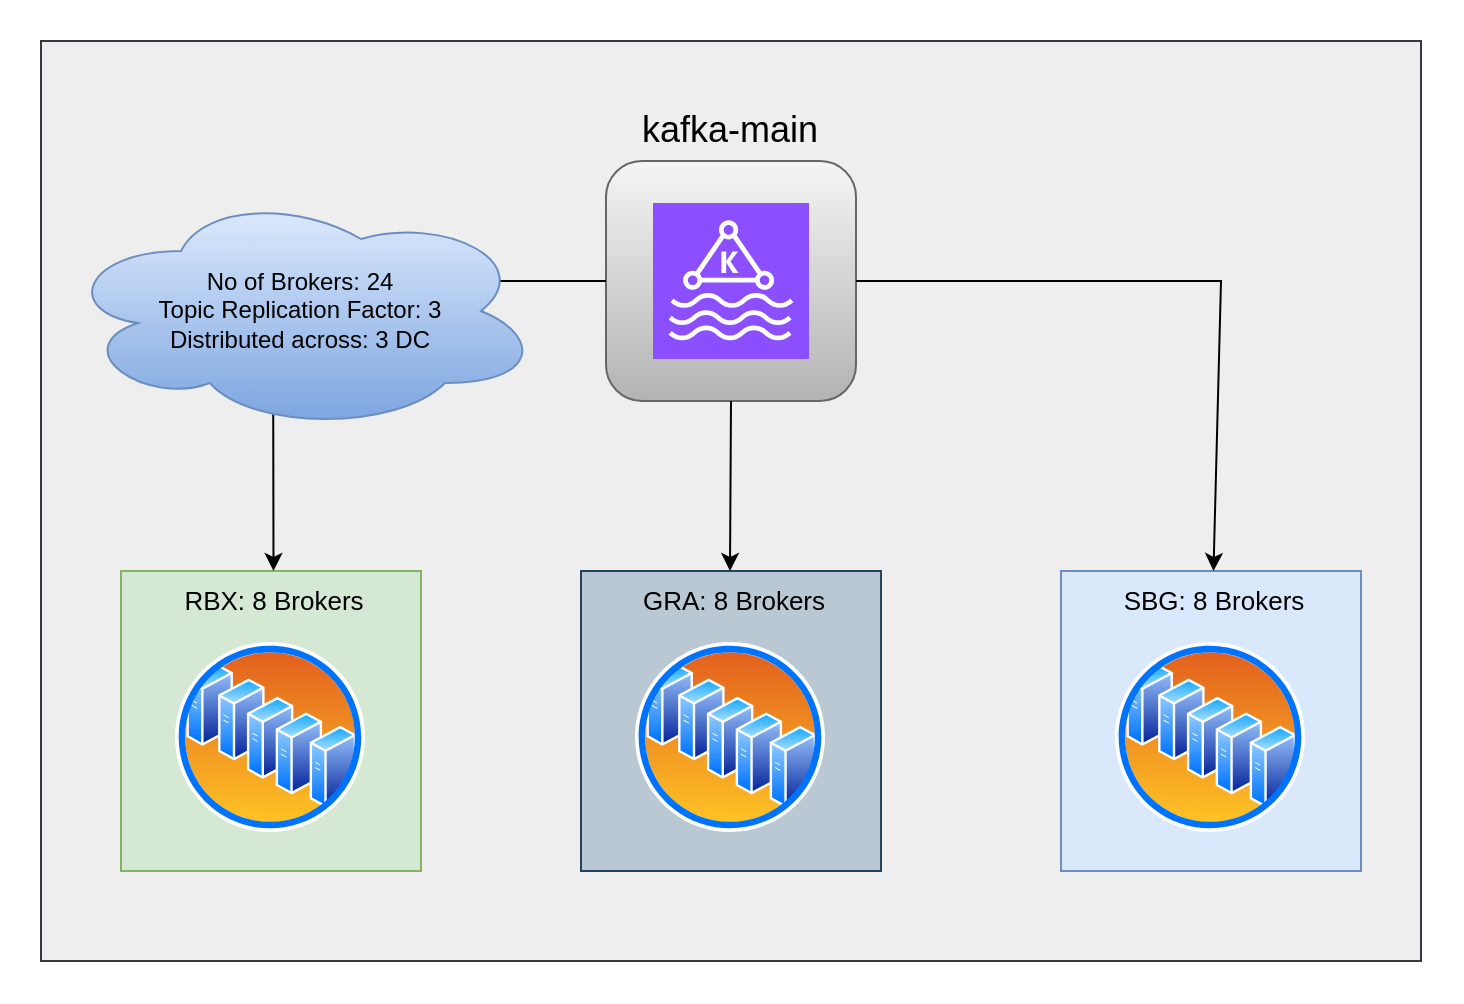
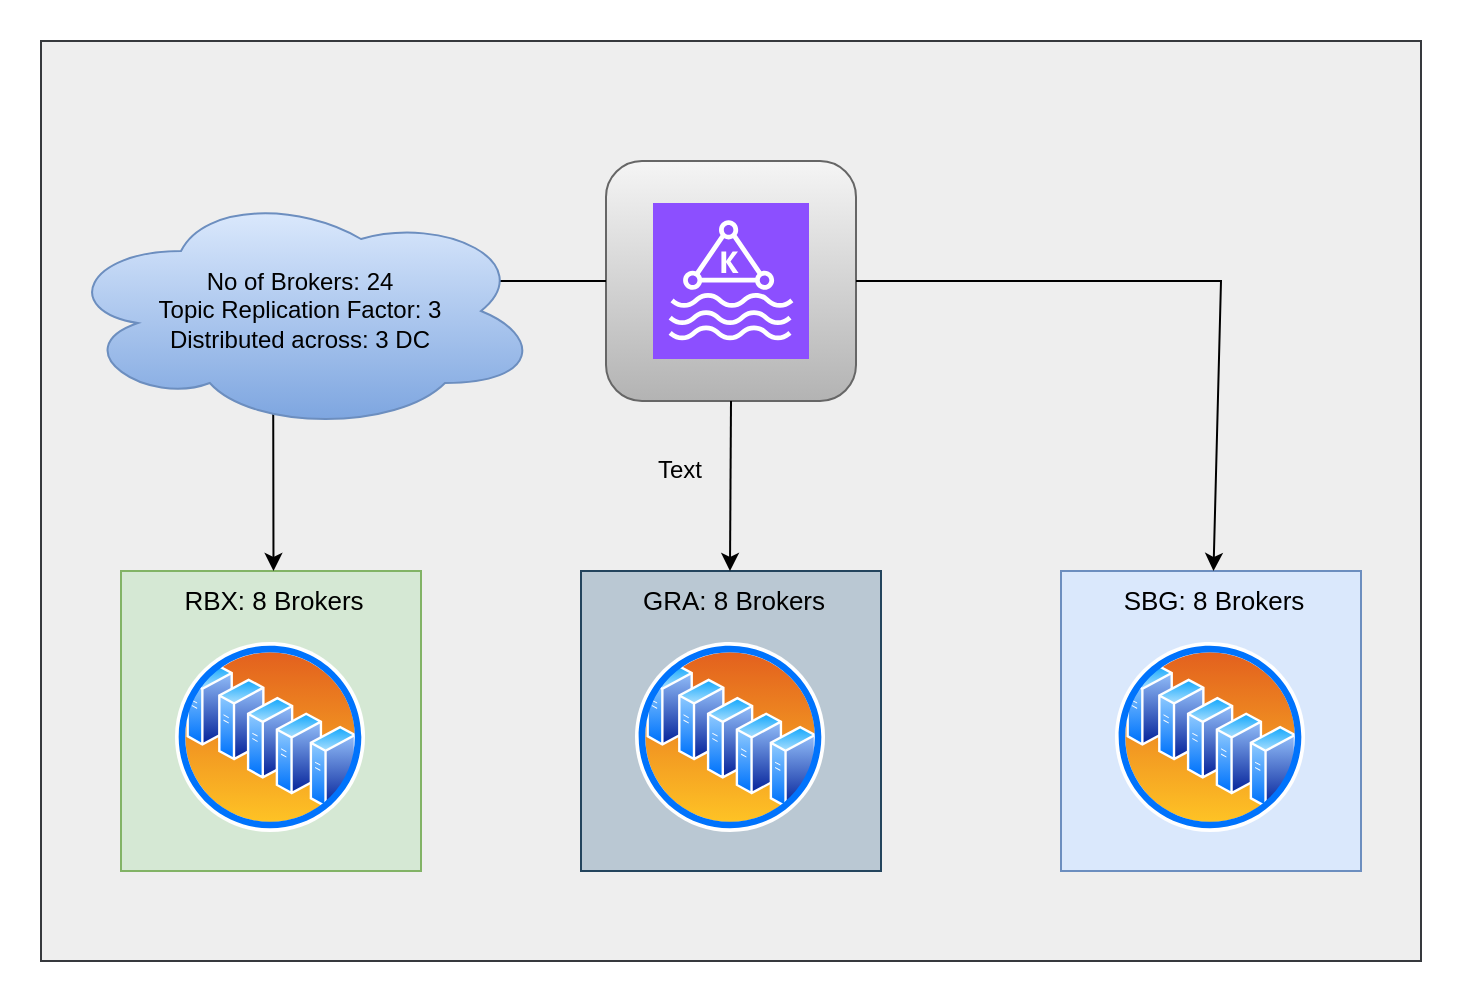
node "kafka-main": removed
node "Text": added
